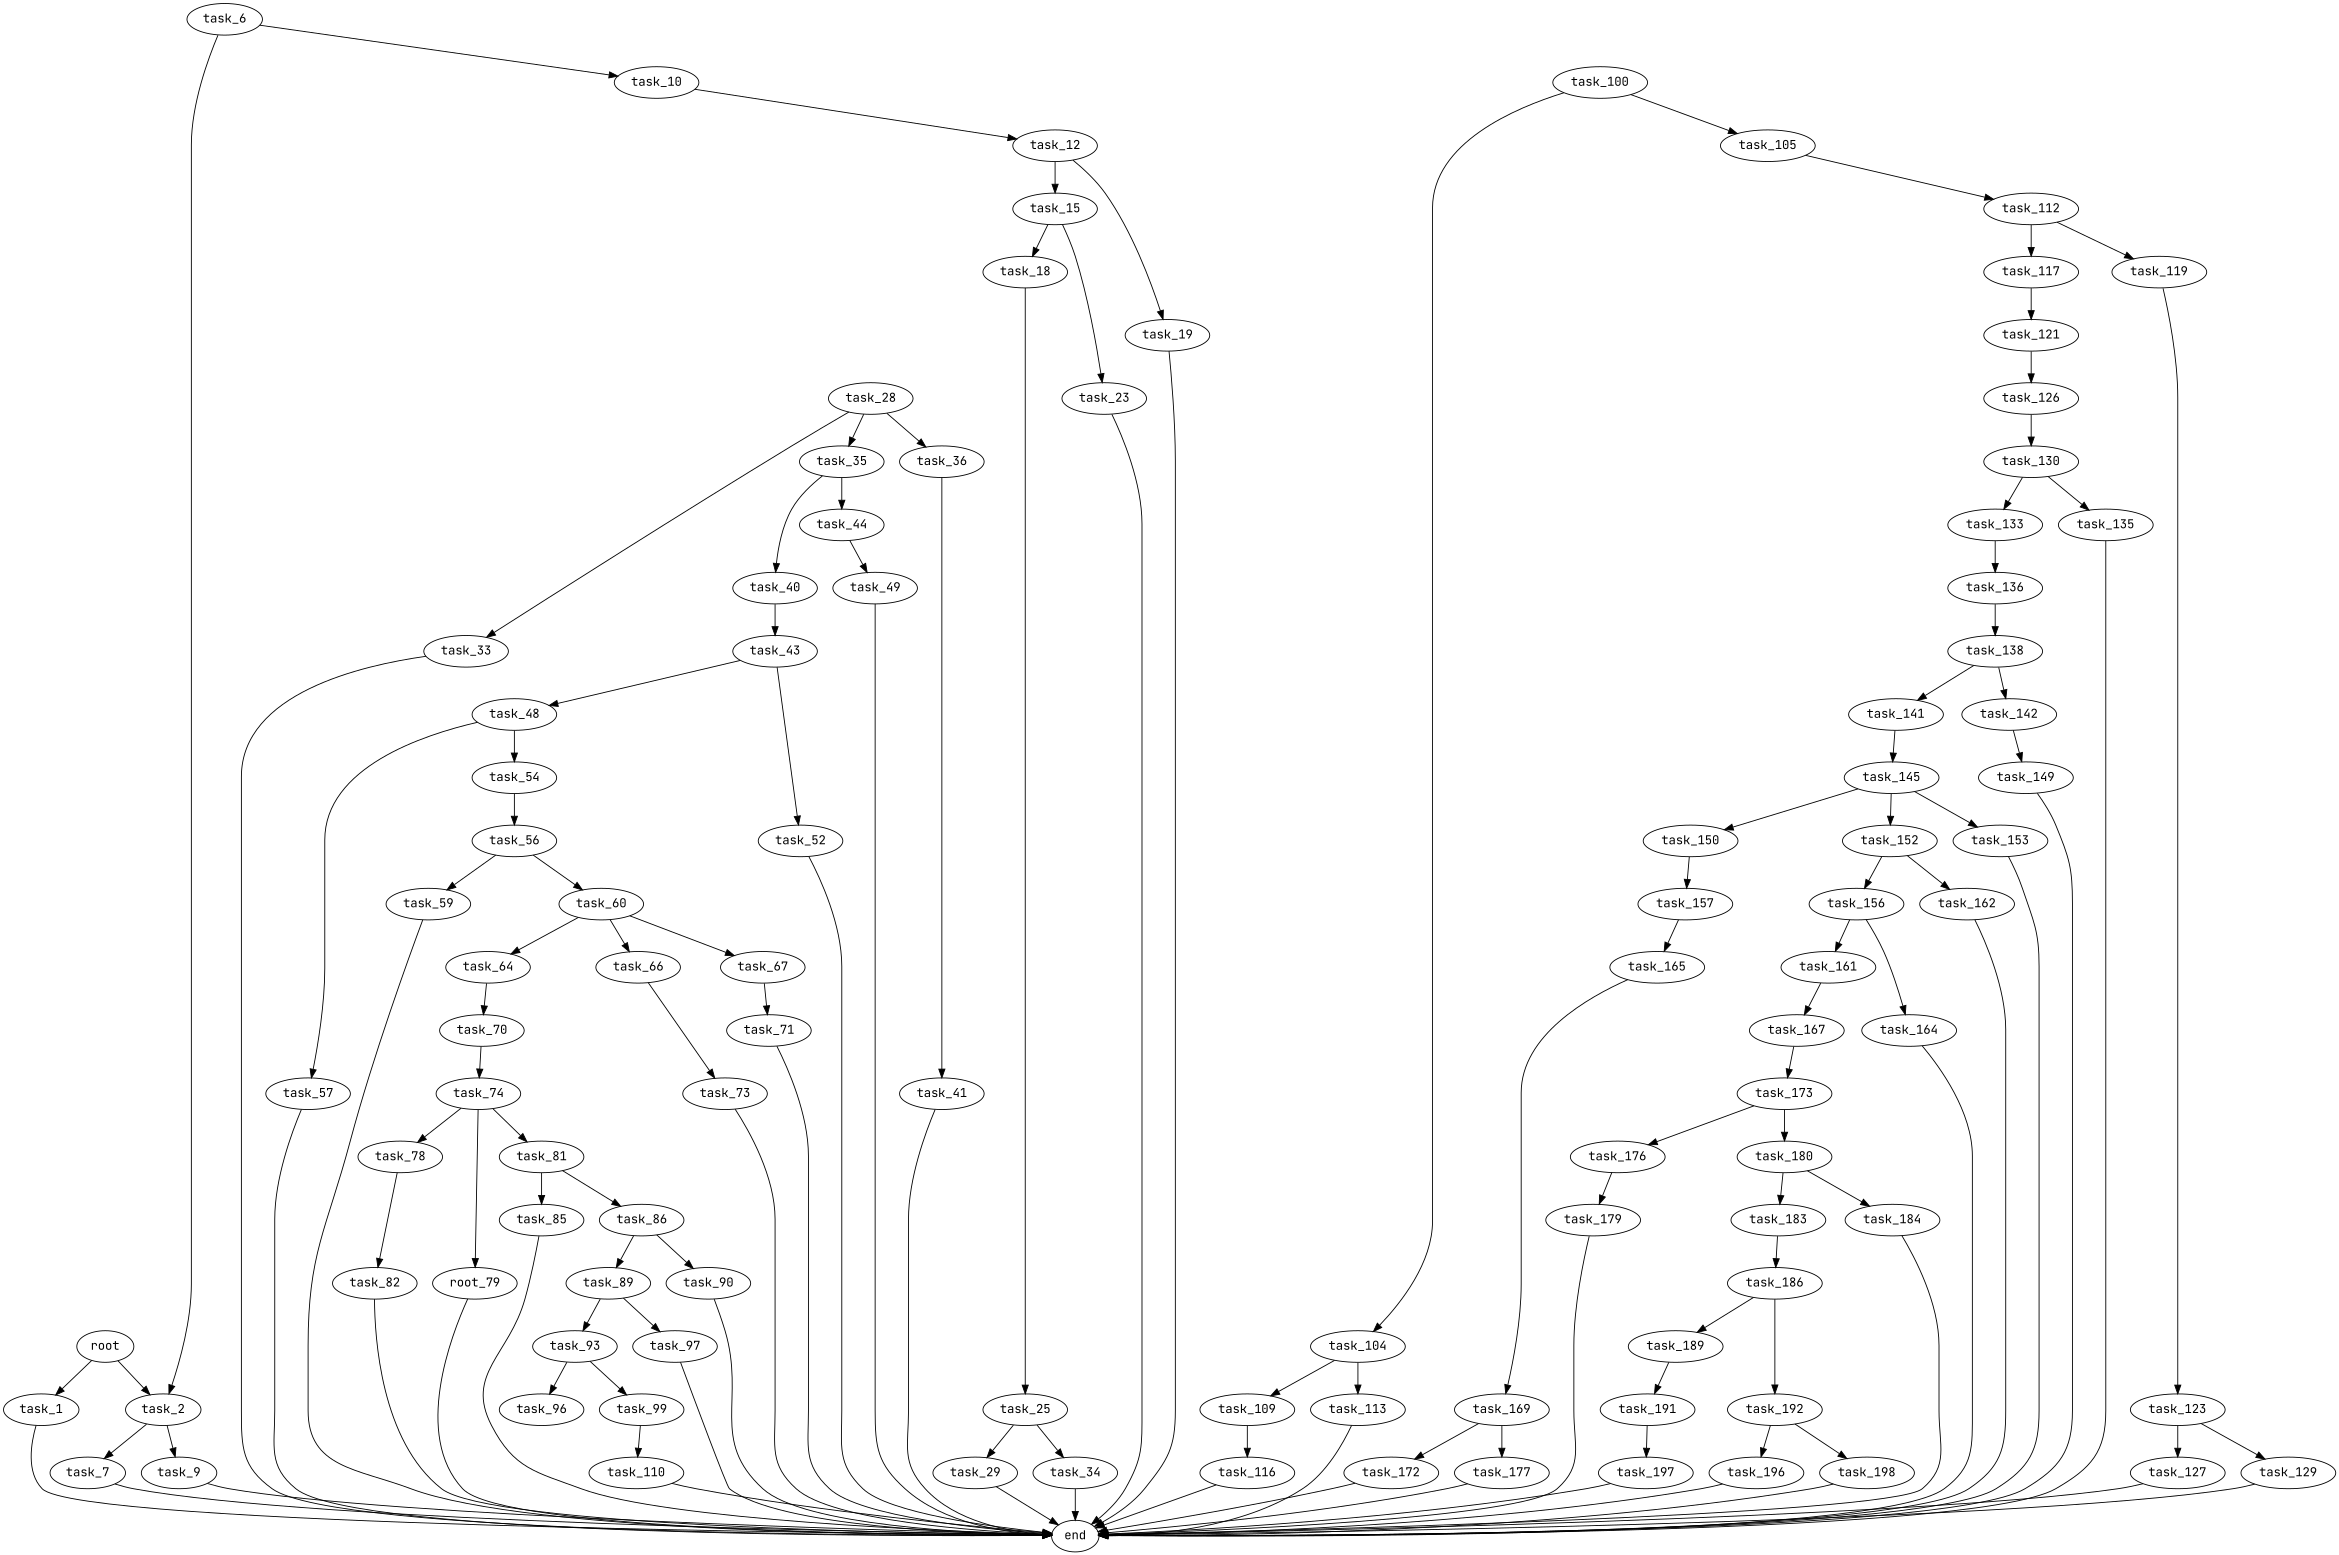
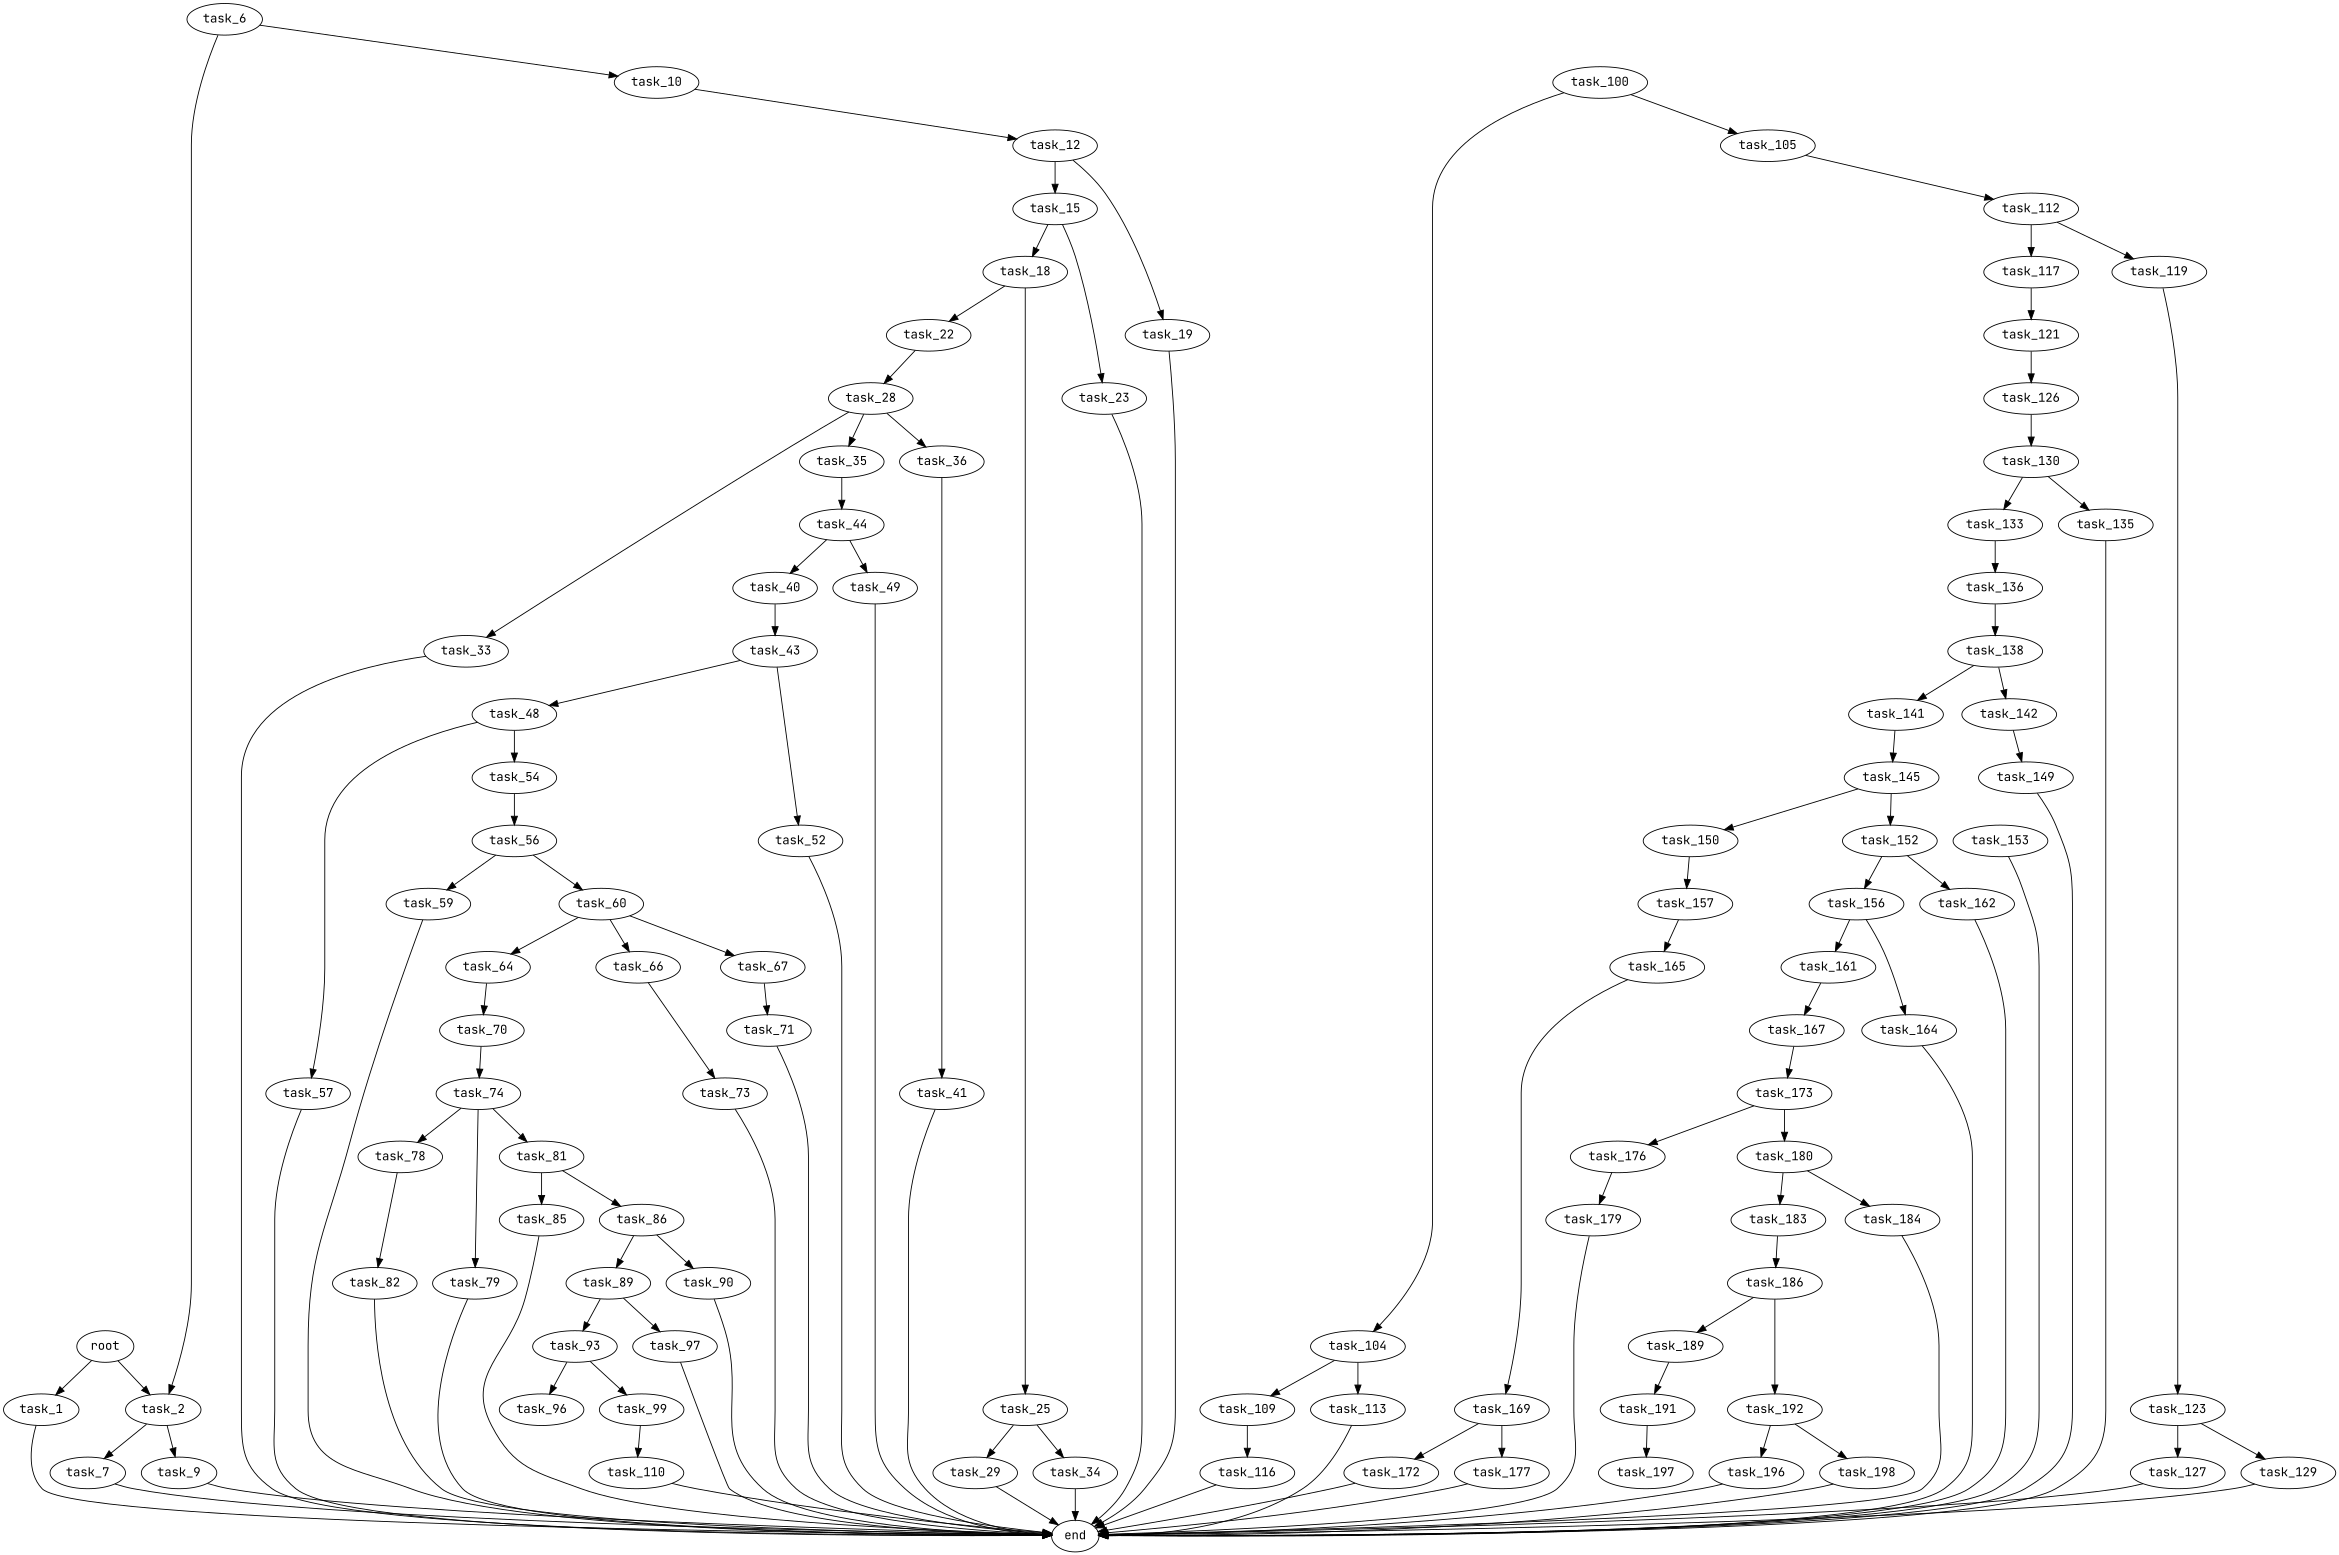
node "task_22": added
edge "task_35" -> "task_40": now "task_44" -> "task_40"
edge "task_145" -> "task_153": removed
node "root_79": label "root_79" -> "task_79"
edge "task_197" -> "end": removed
